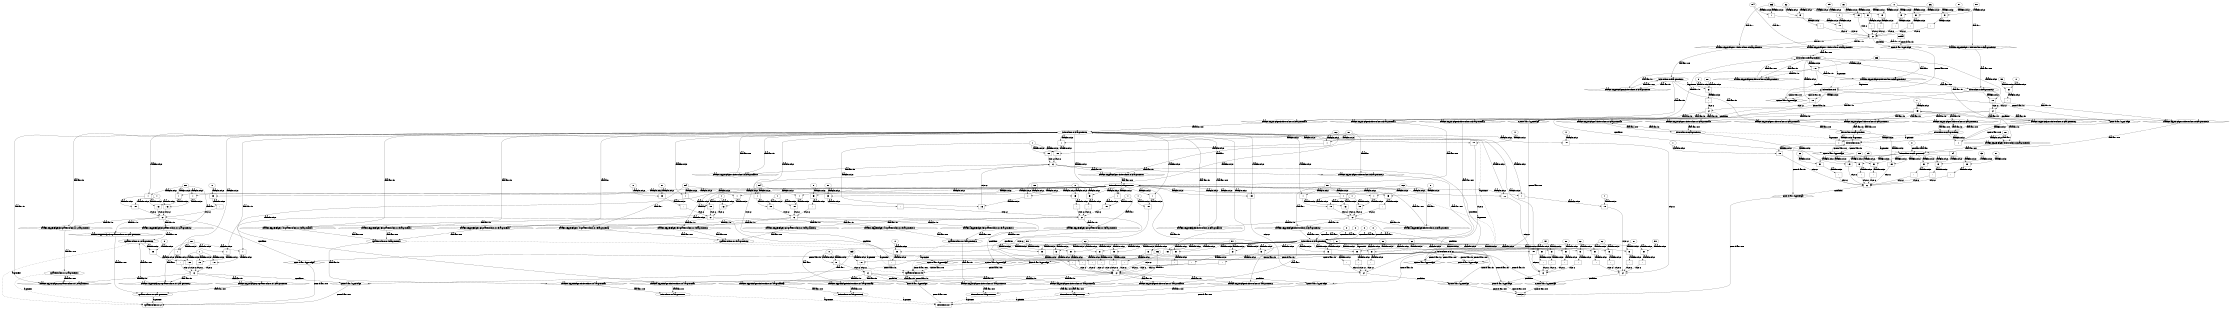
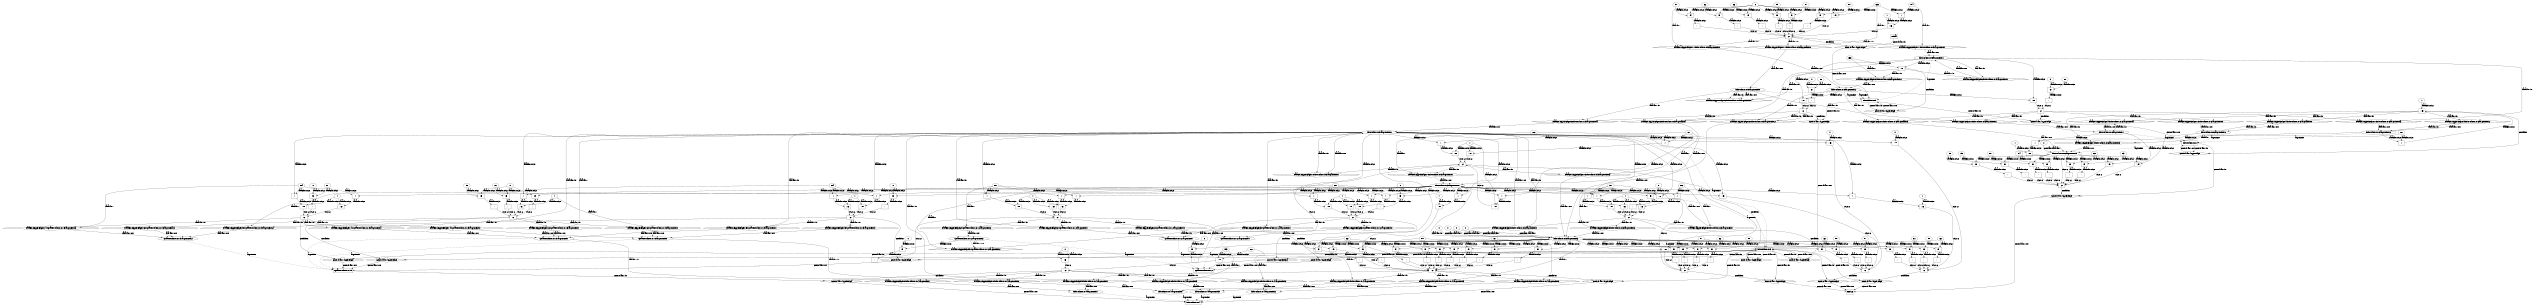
edge "DataFowHyperEdge_6_init$unknown:5_argument_2" -> "init$unknown:5": now "init$unknown:5_argument_2" -> "init$unknown:5"
edge "DataFowHyperEdge_3_update$unknown:12_argument_2" -> "update$unknown:12_argument_2": reversed
edge "update$unknown:12_argument_1" -> "DataFowHyperEdge_2_update$unknown:12_argument_1": reversed
